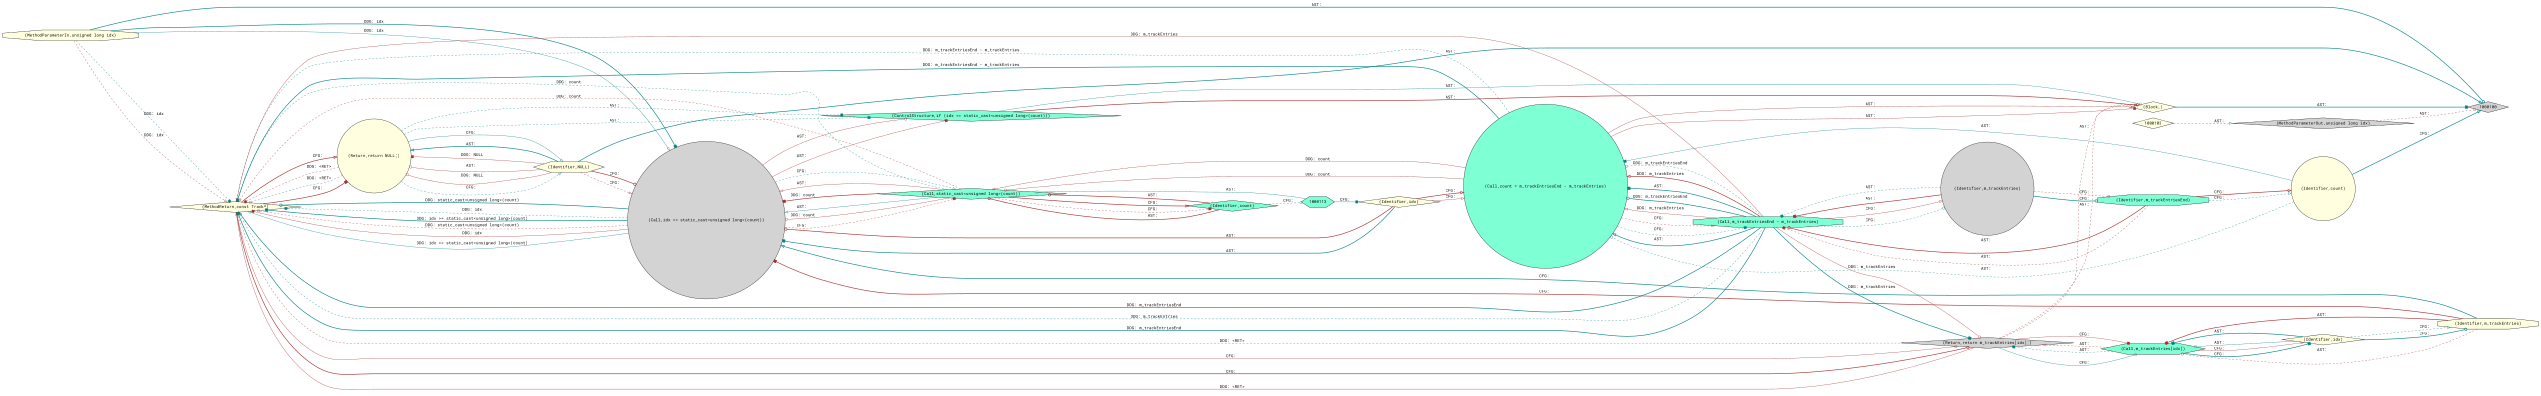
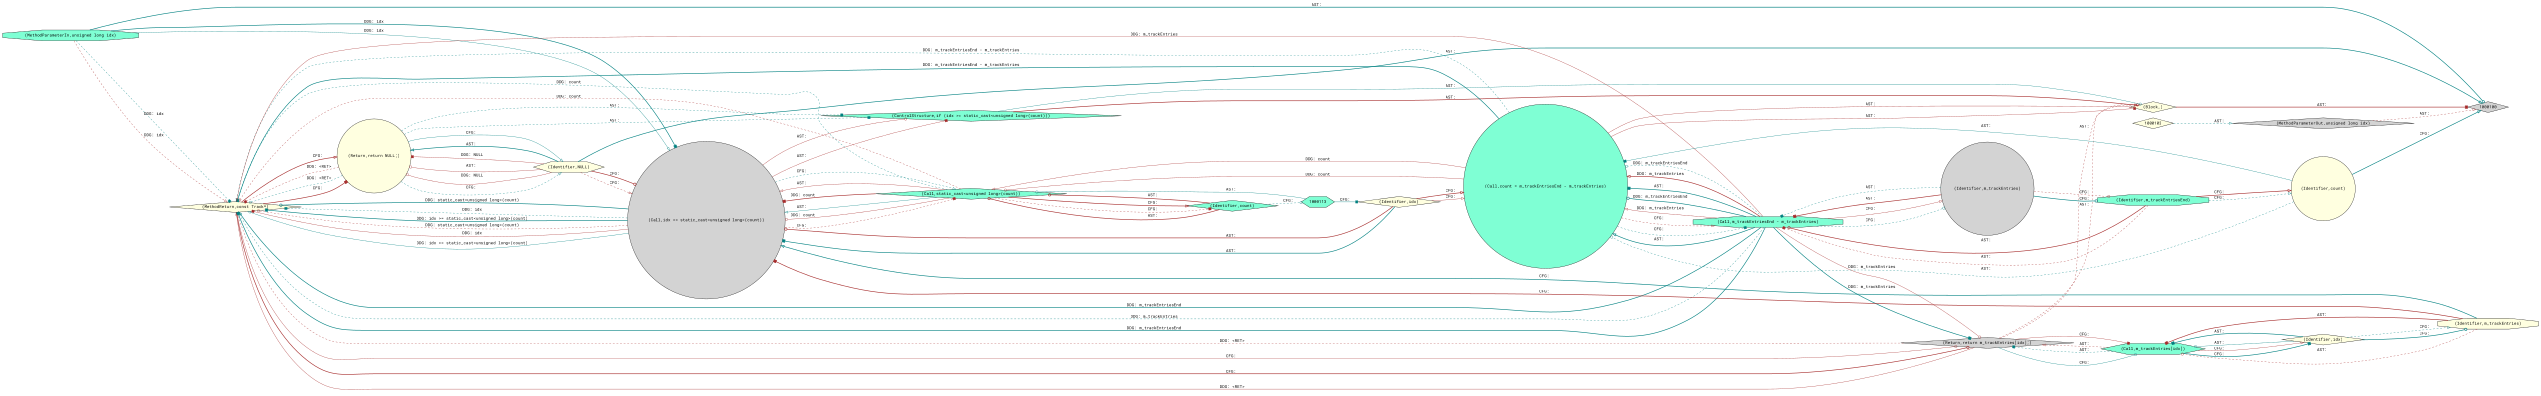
node "(MethodParameterIn,unsigned long idx)": fillcolor lightyellow -> aquamarine
edge "(Block,)" -> "1000100": color teal -> brown
edge "(MethodParameterOut,unsigned long idx)" -> "1000100": arrowhead odot -> onormal
